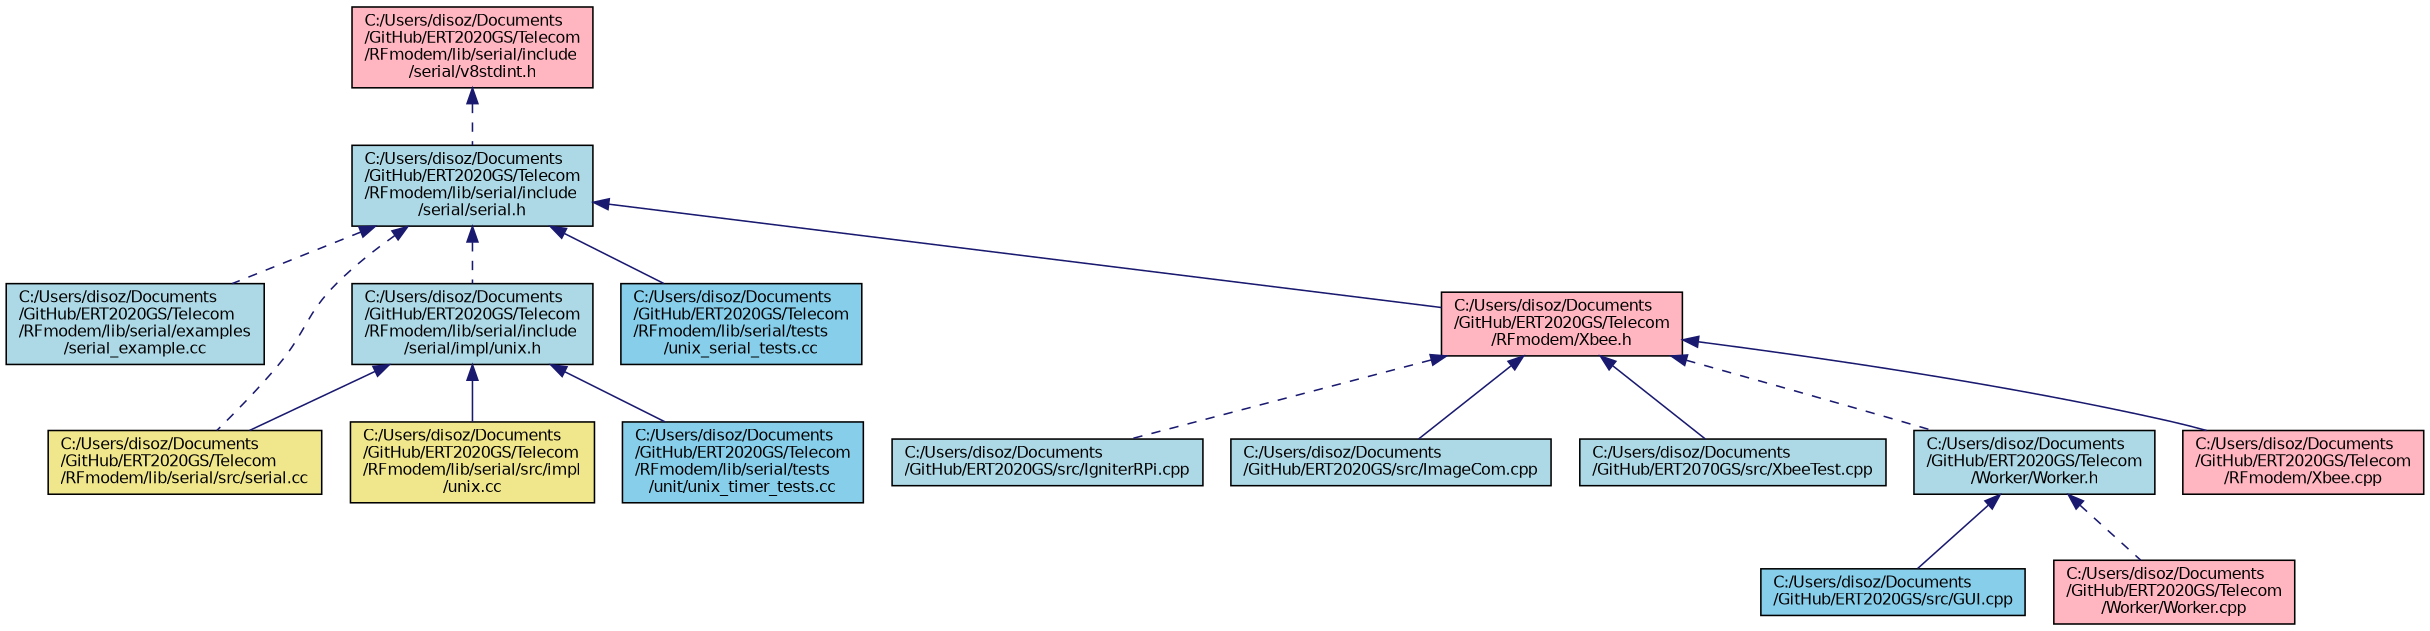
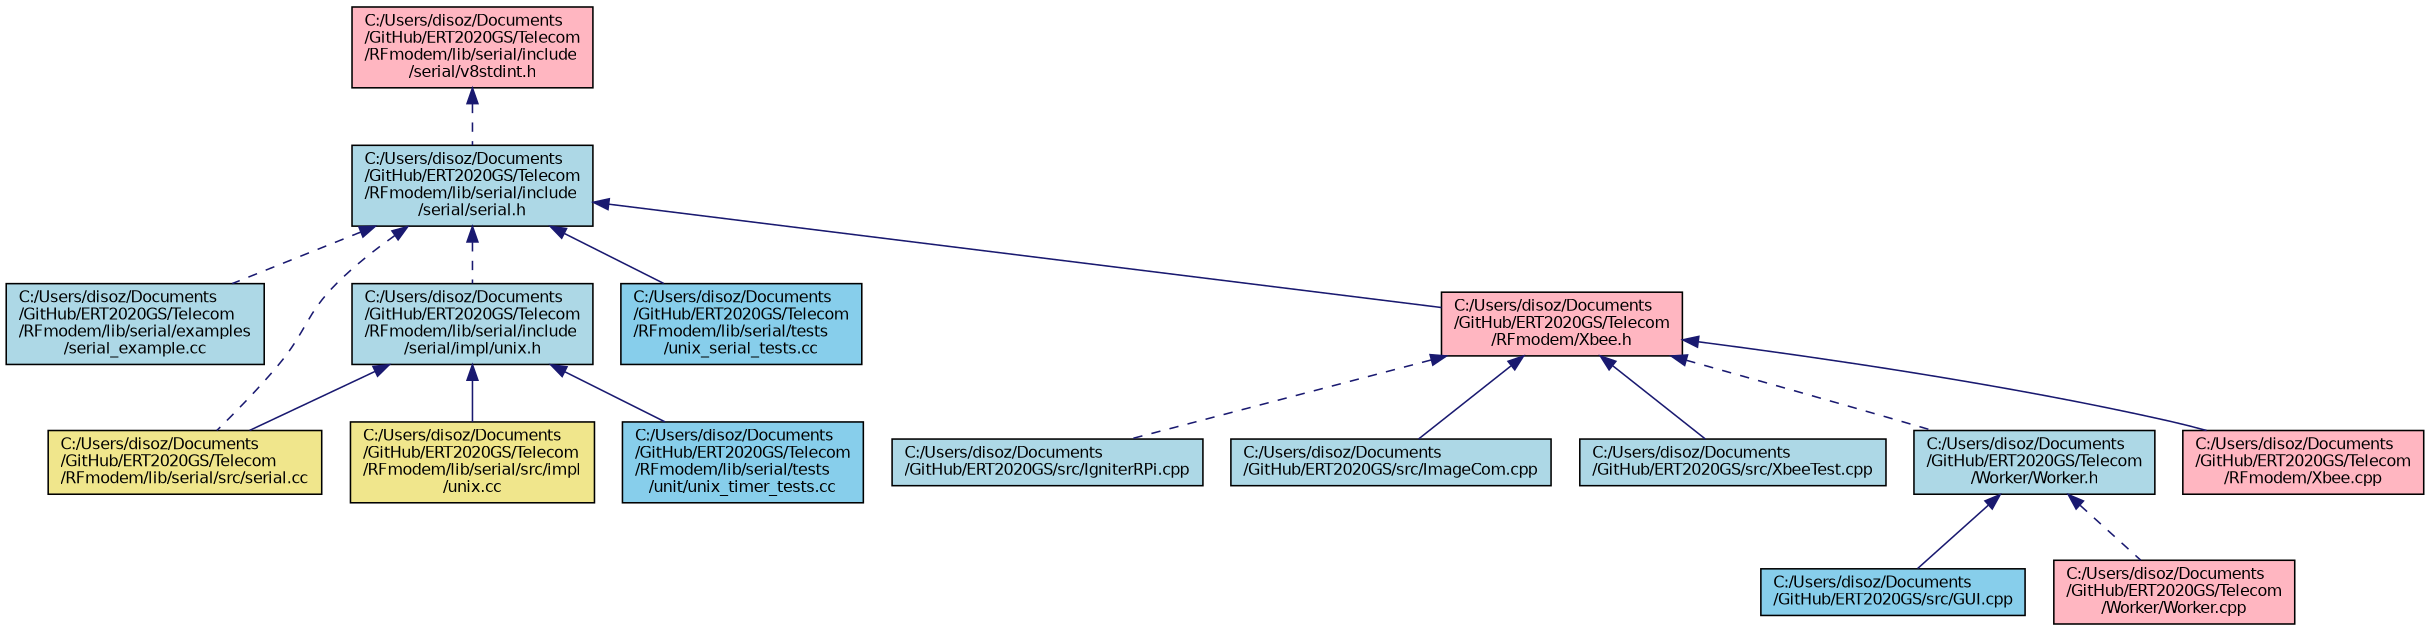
node "C:/Users/disoz/Documents /GitHub/ERT2070GS/src/XbeeTest.cpp": label "C:/Users/disoz/Documents /GitHub/ERT2070GS/src/XbeeTest.cpp" -> "C:/Users/disoz/Documents /GitHub/ERT2020GS/src/XbeeTest.cpp"
